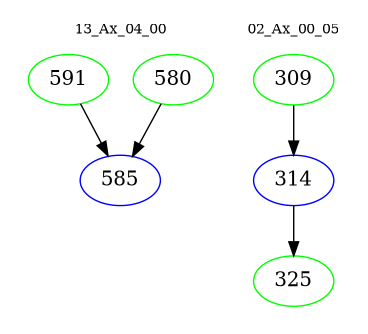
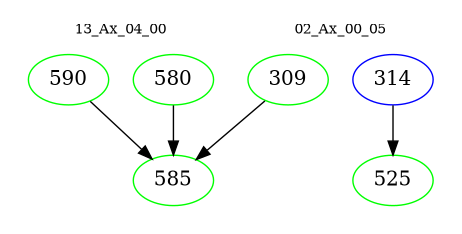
node "591": label "591" -> "590"
edge "309" -> "314": now "309" -> "585"
node "585": color blue -> green
node "325": label "325" -> "525"
